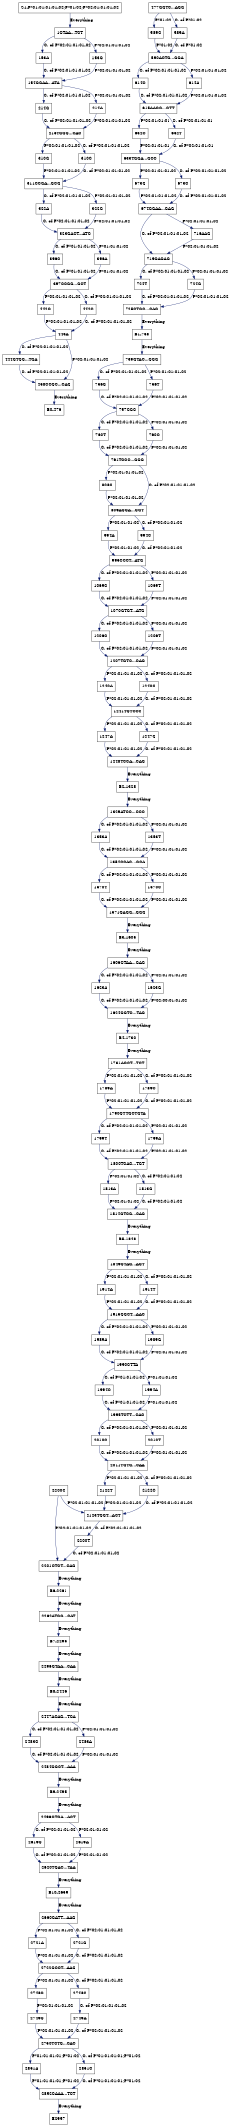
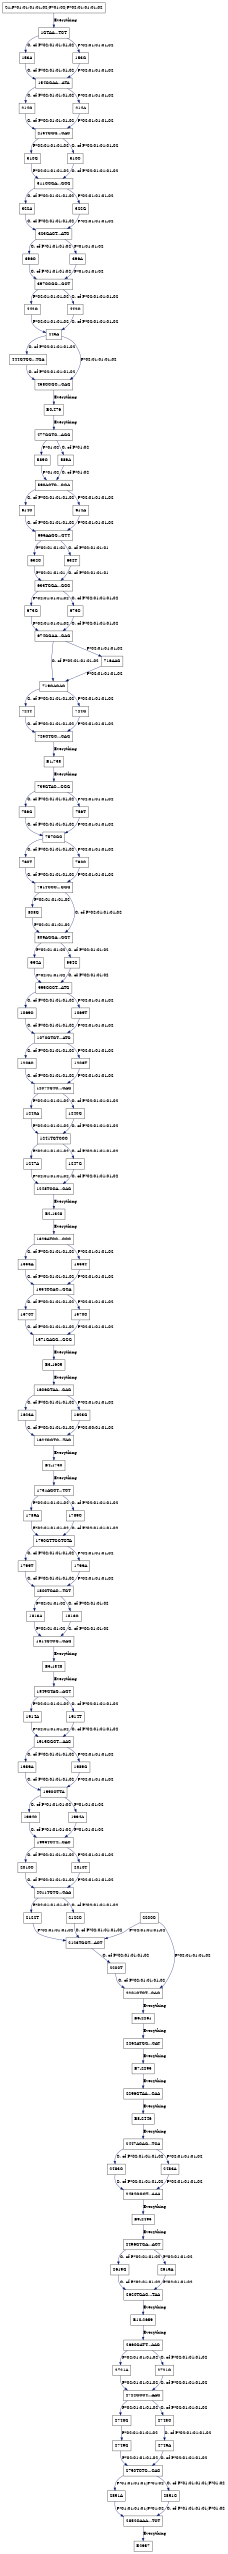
node "615AAGG...GTT": label "615AAGG...GTT" -> "665AAGG...GTT"
edge "B0-476" -> "477GGTC...AGG": added, label "Everything"
